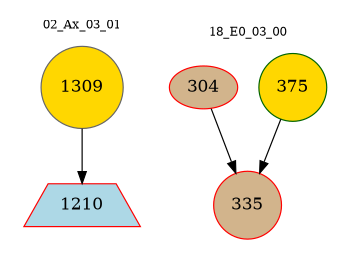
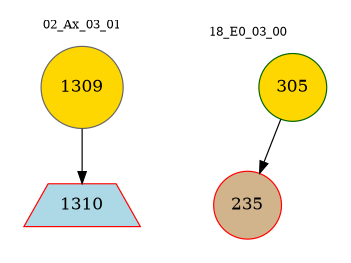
node "304": removed
node "375": label "375" -> "305"
node "1210": label "1210" -> "1310"
node "335": label "335" -> "235"
